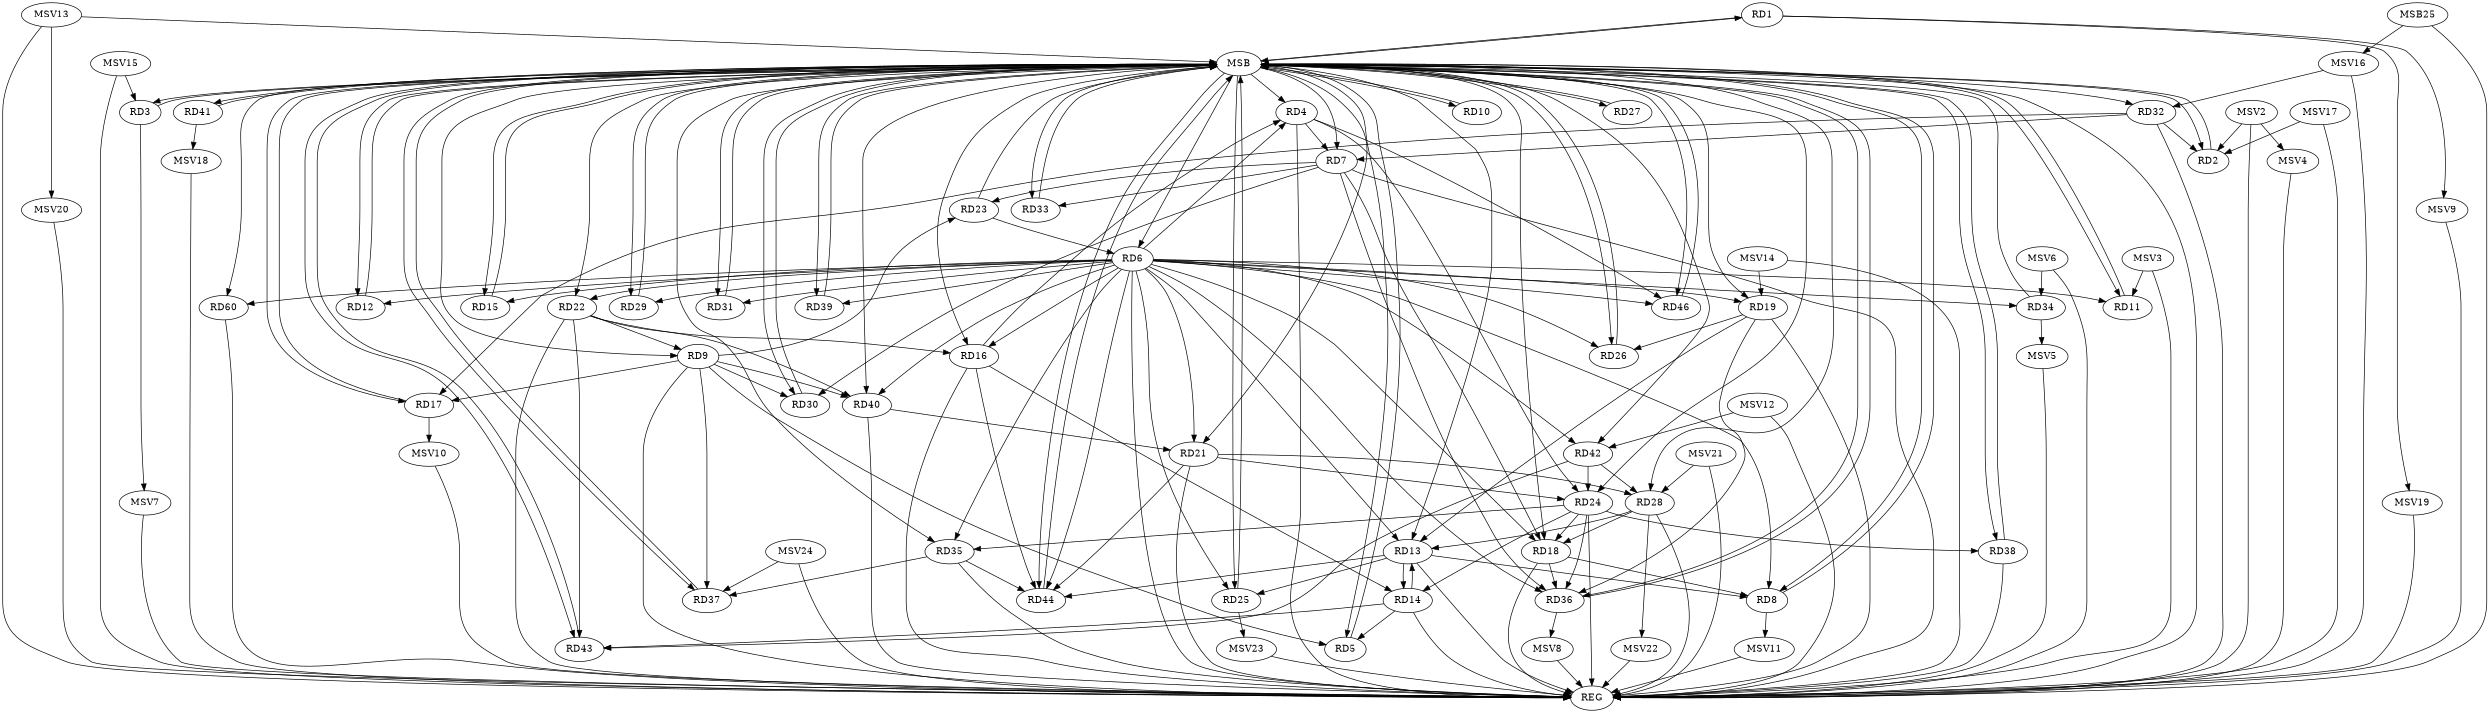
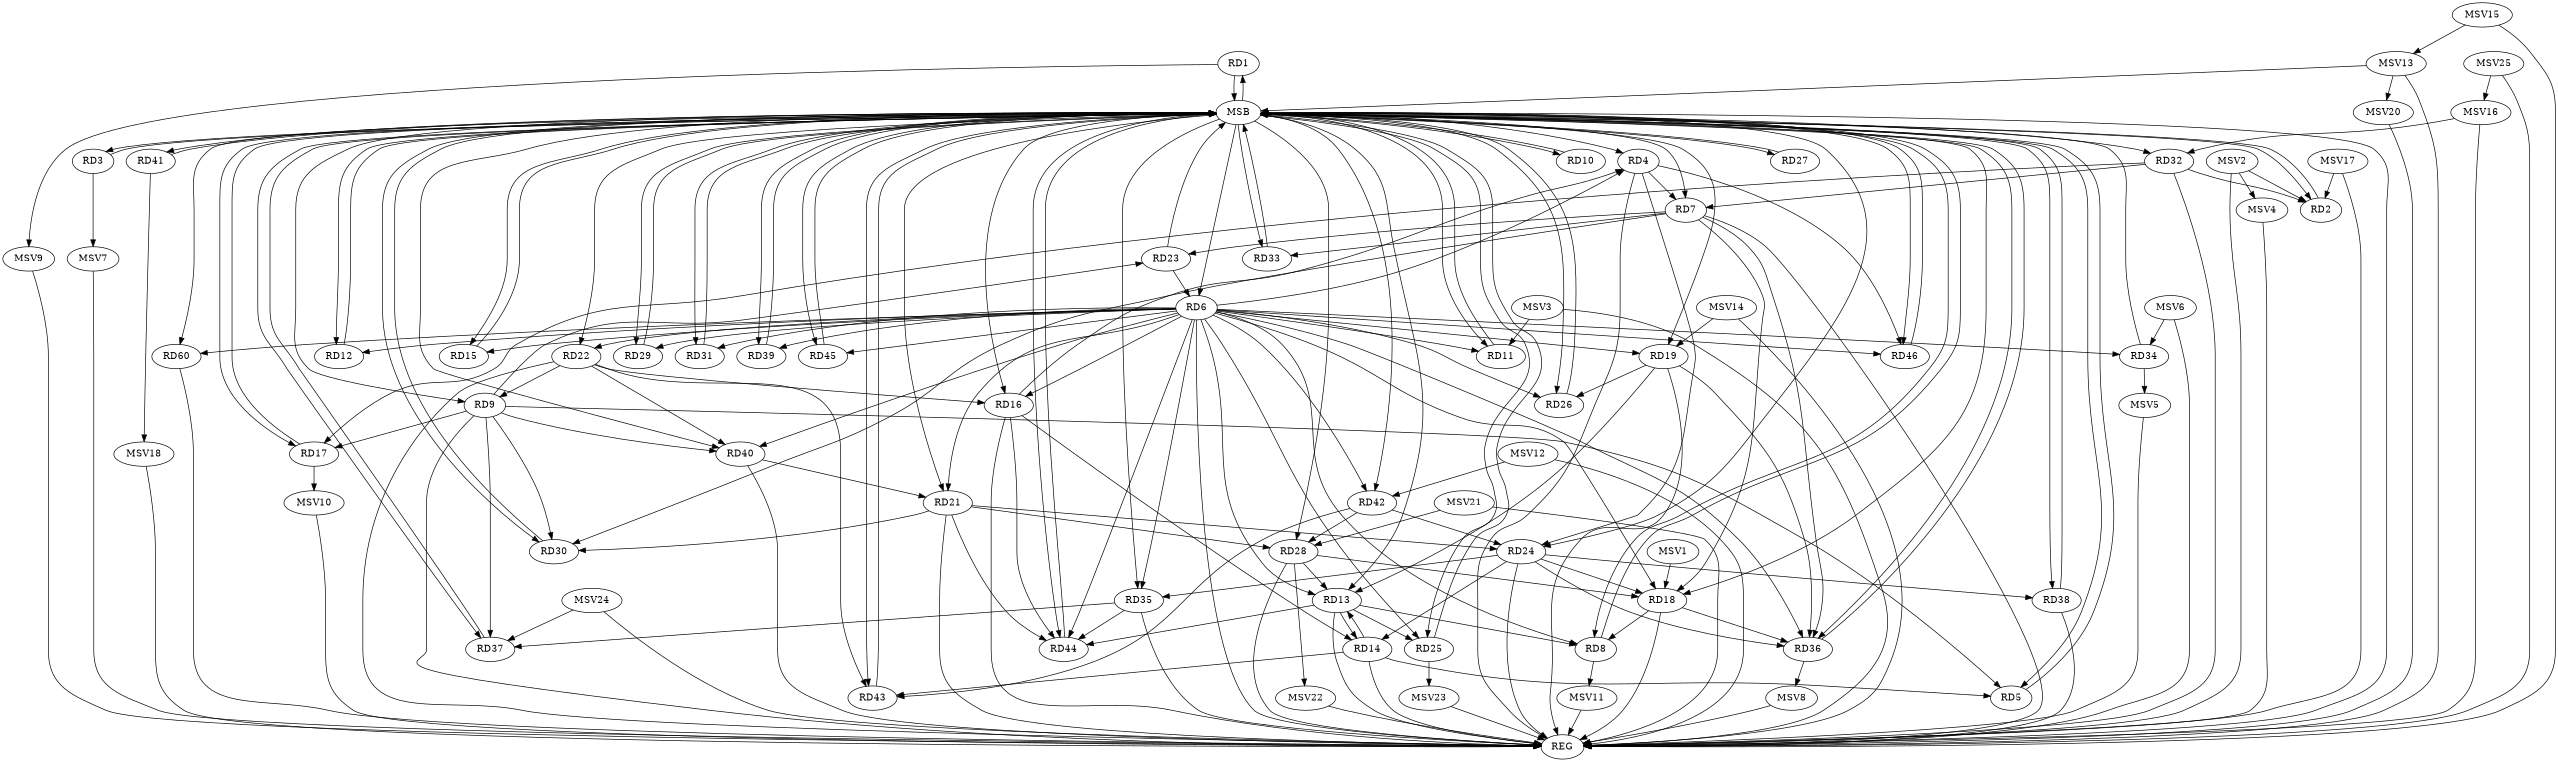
node "MSB25": label "MSB25" -> "MSV25"
edge "MSV15" -> "RD3": now "MSV15" -> "MSV13"
node "RD45": added
node "MSV19": removed
edge "RD21" -> "RD30": added
node "MSV1": added
